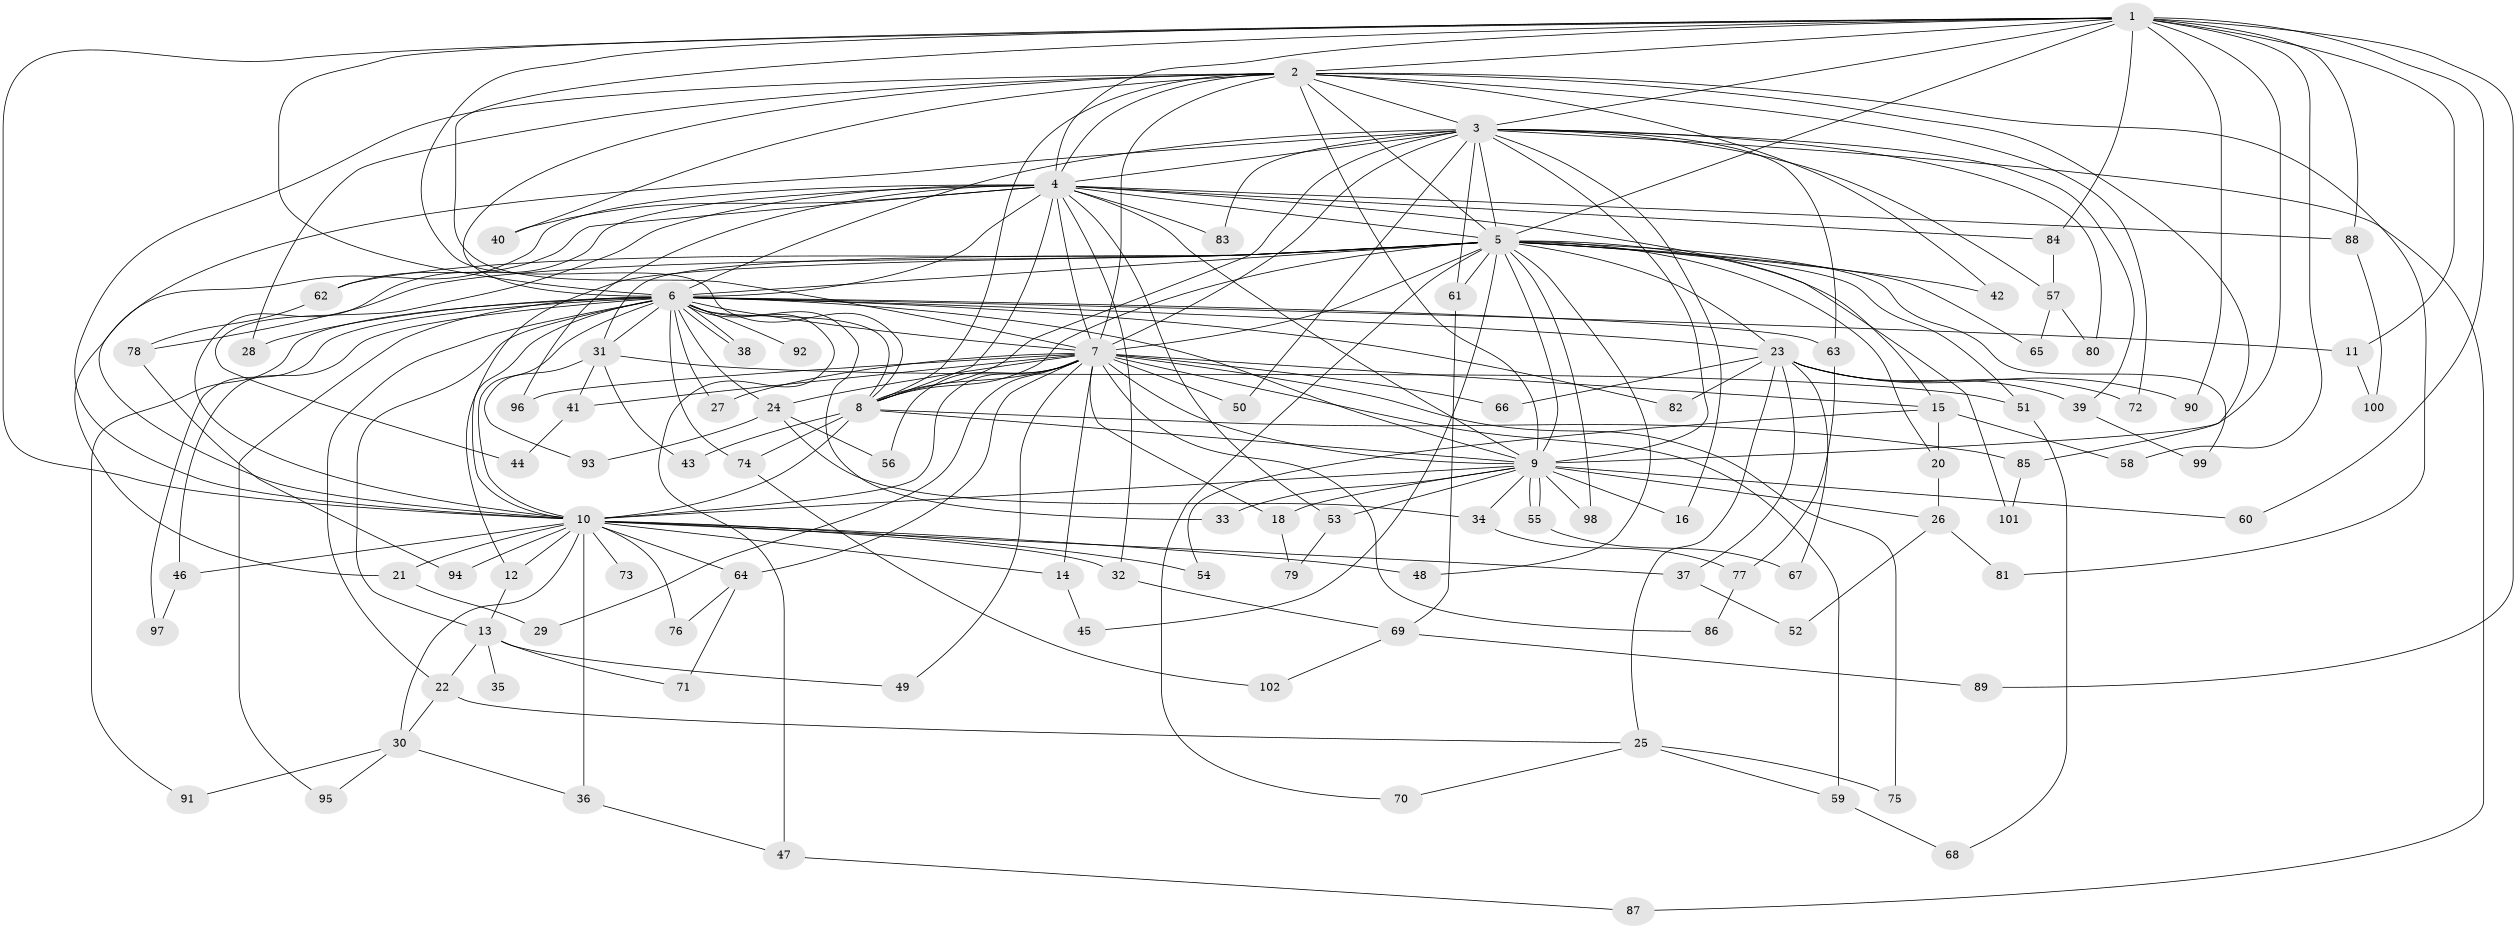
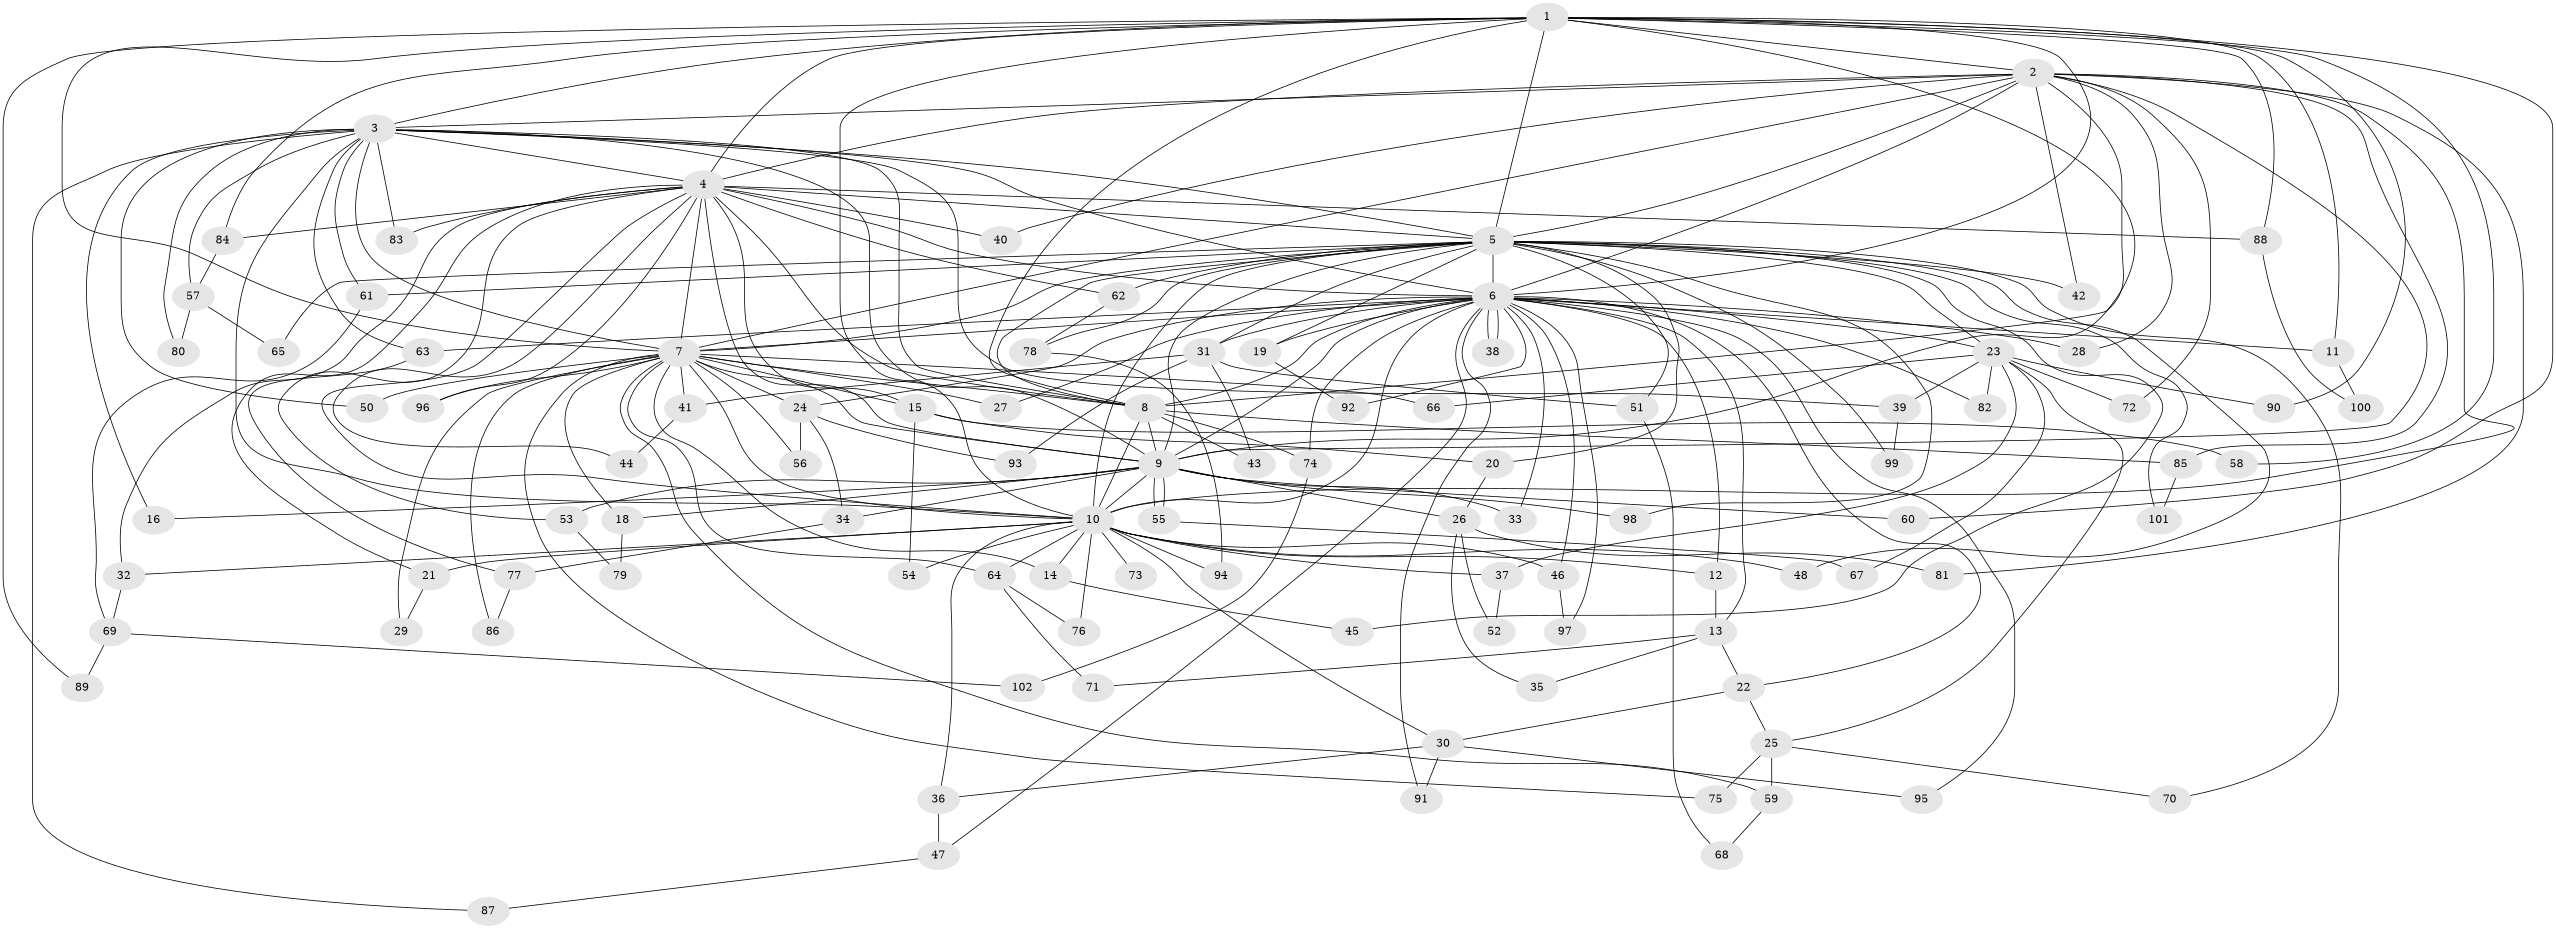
node "19": added
edge "26" -- "35": added
node "49": removed
